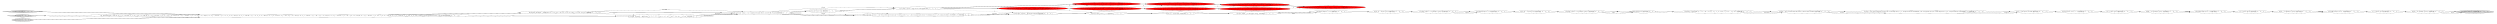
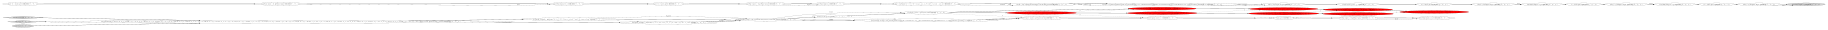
edge "assertMaps(maps0,0,2,1,9)@@@11@@@['0', '0', '1']" -> "Tuple t1 = tuples.get(1)@@@12@@@['0', '0', '1']": removed
node "assertMaps(maps2,4,6)@@@17@@@['0', '0', '1']": shape diamond -> ellipse
